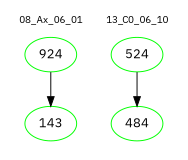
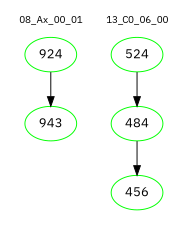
cluster "08_Ax_06_01": label "08_Ax_06_01" -> "08_Ax_00_01"
cluster "13_C0_06_10": label "13_C0_06_10" -> "13_C0_06_00"
node "143": label "143" -> "943"
node "456": added
